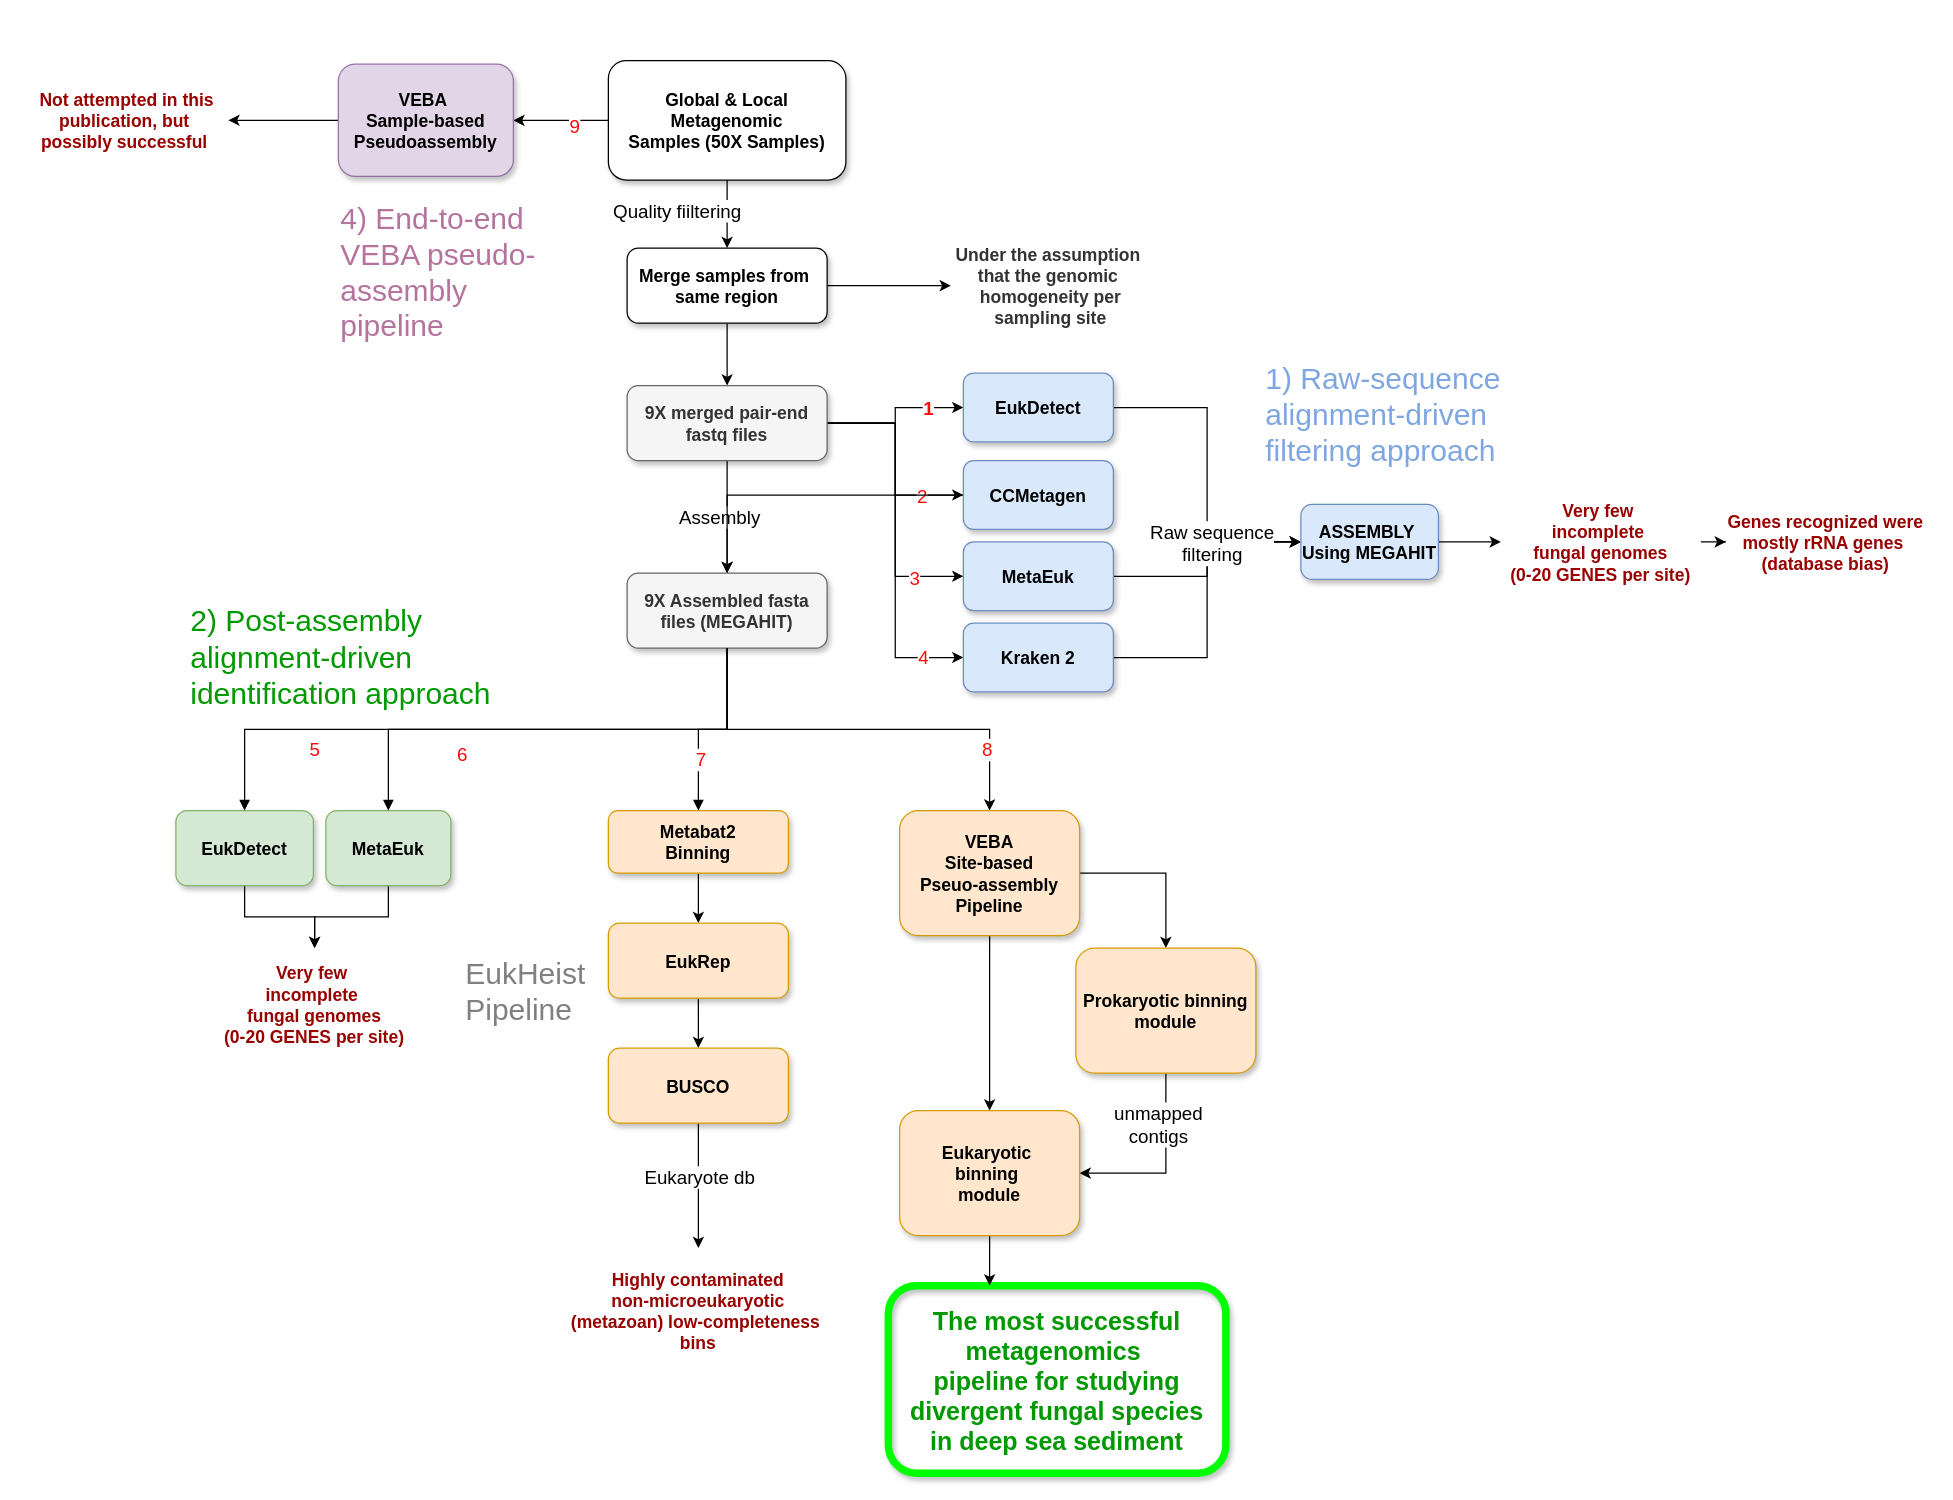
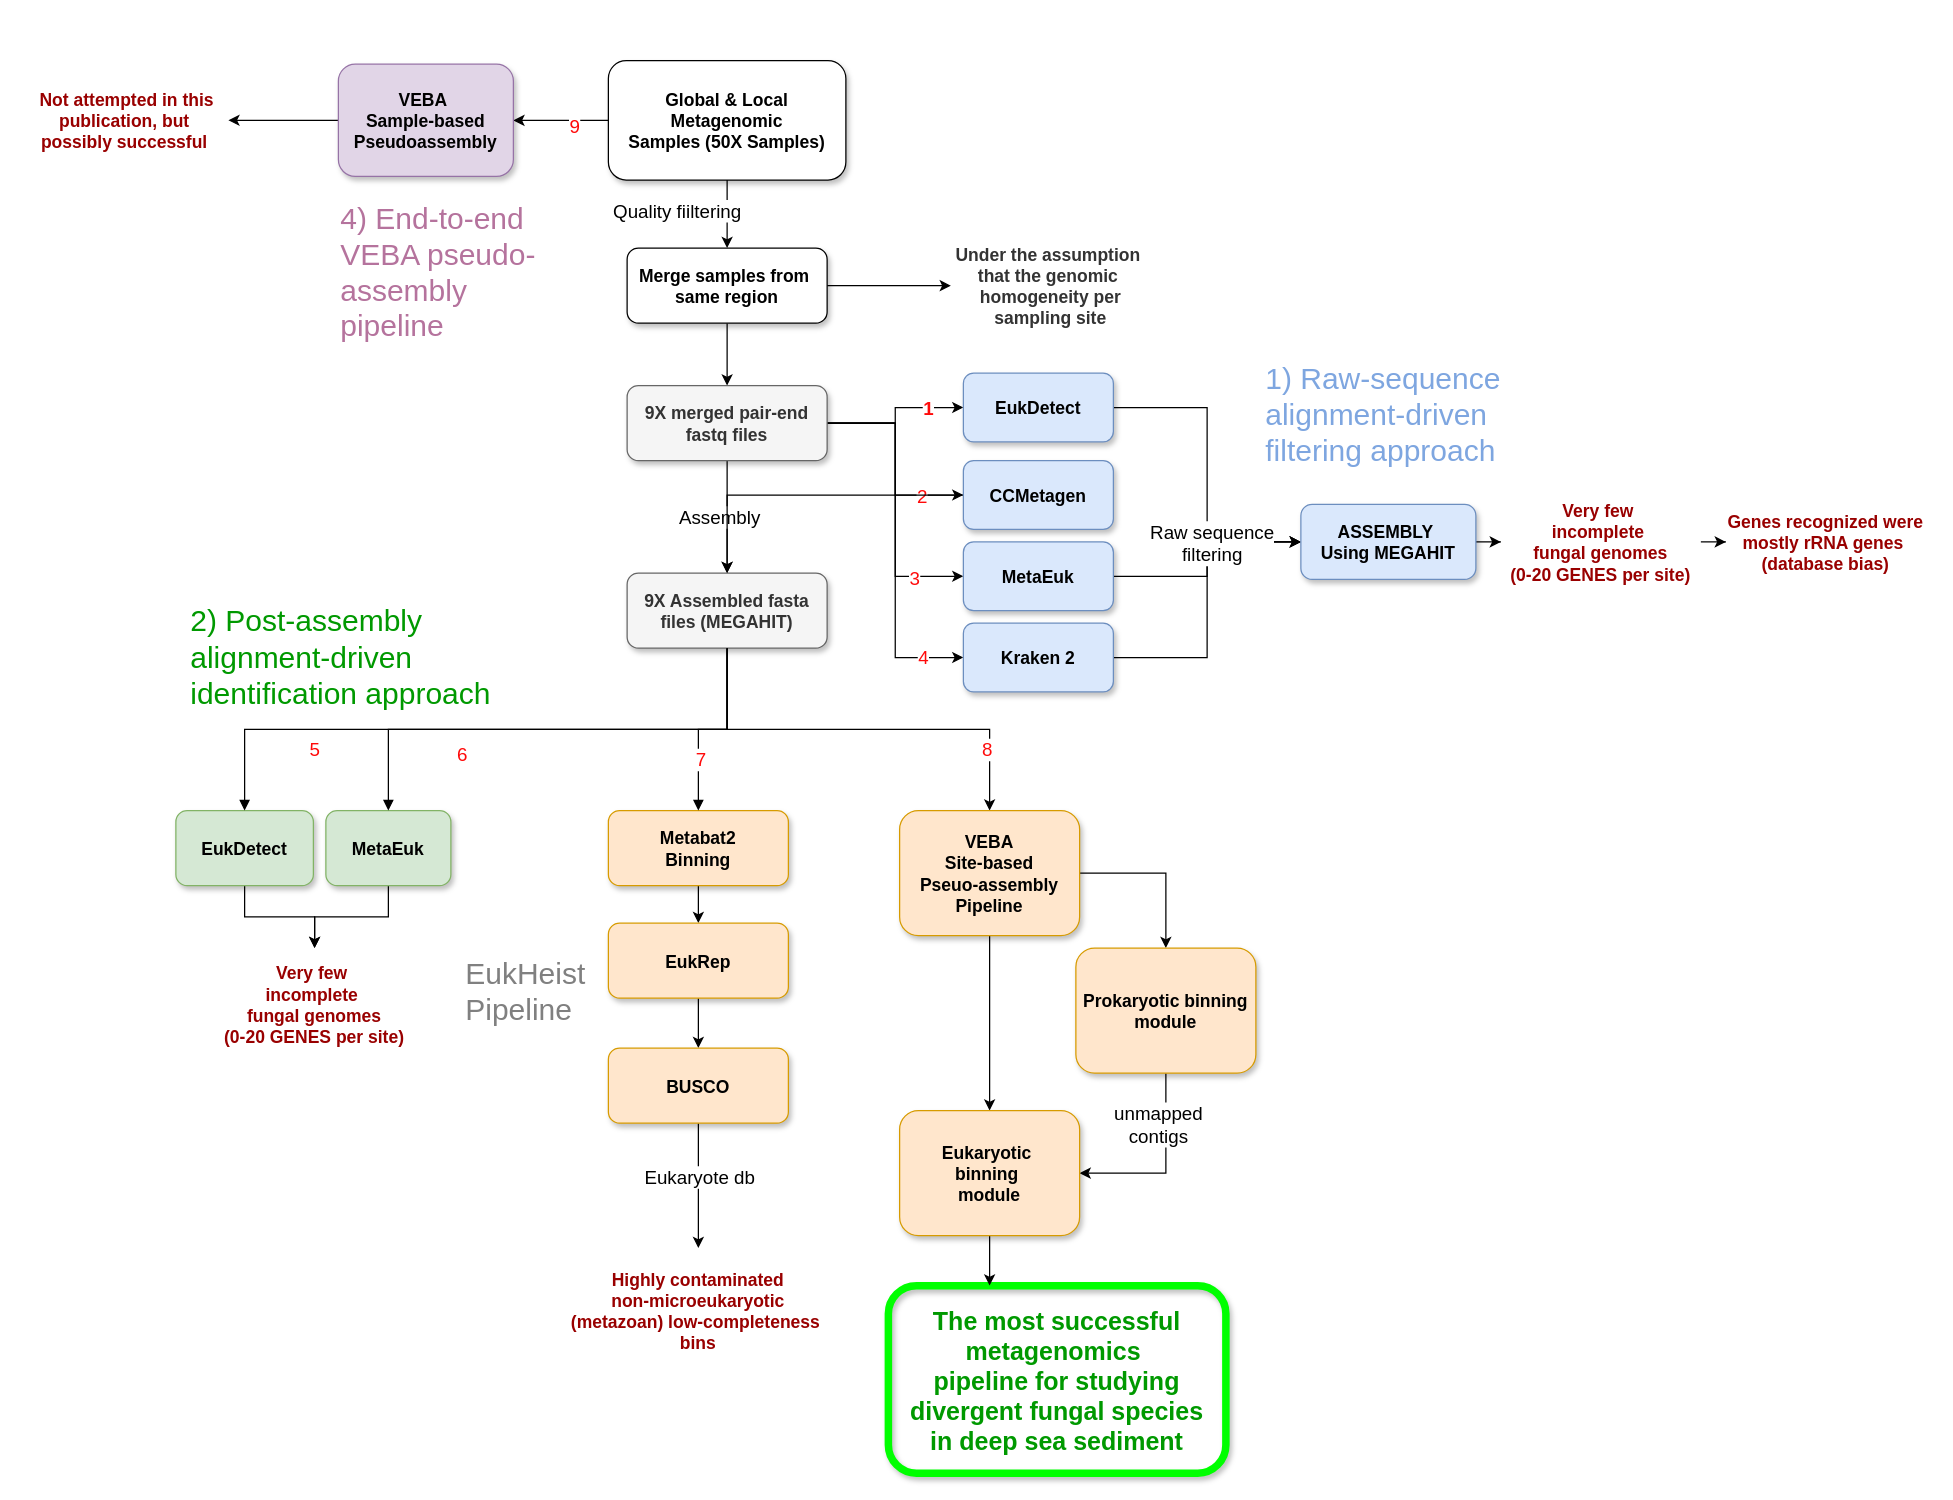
node "ASSEMBLY Using MEGAHIT": size 138x75 -> 175x75
node "Metabat2 Binning": size 180x63 -> 180x75
